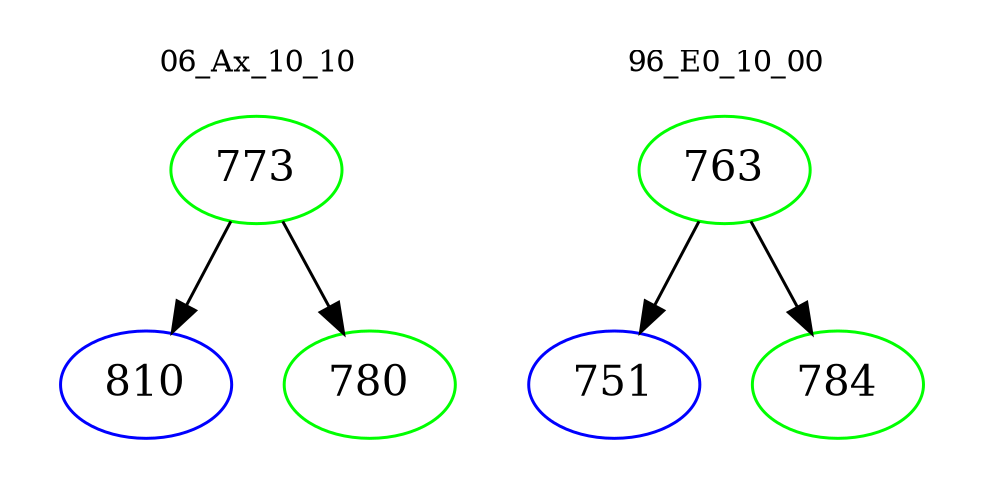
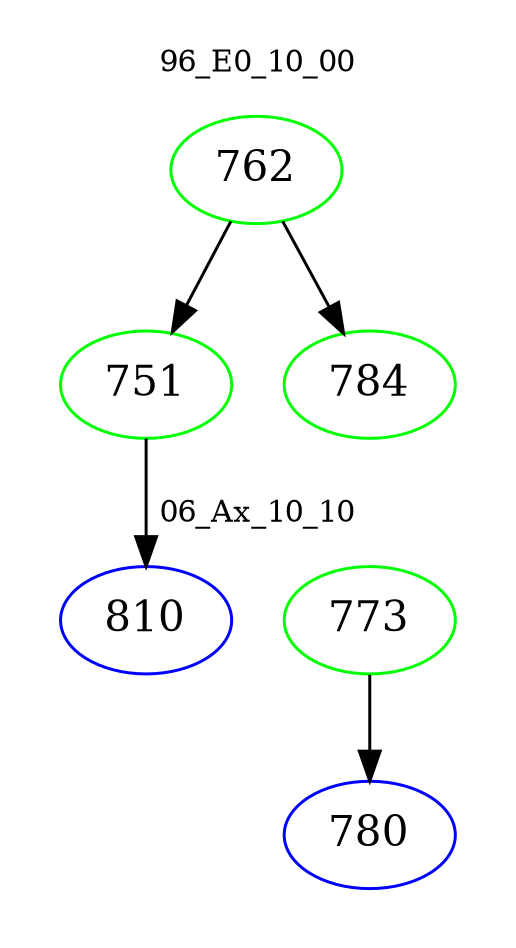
node "763": label "763" -> "762"
edge "773" -> "810": now "751" -> "810"
node "780": color green -> blue
node "751": color blue -> green
